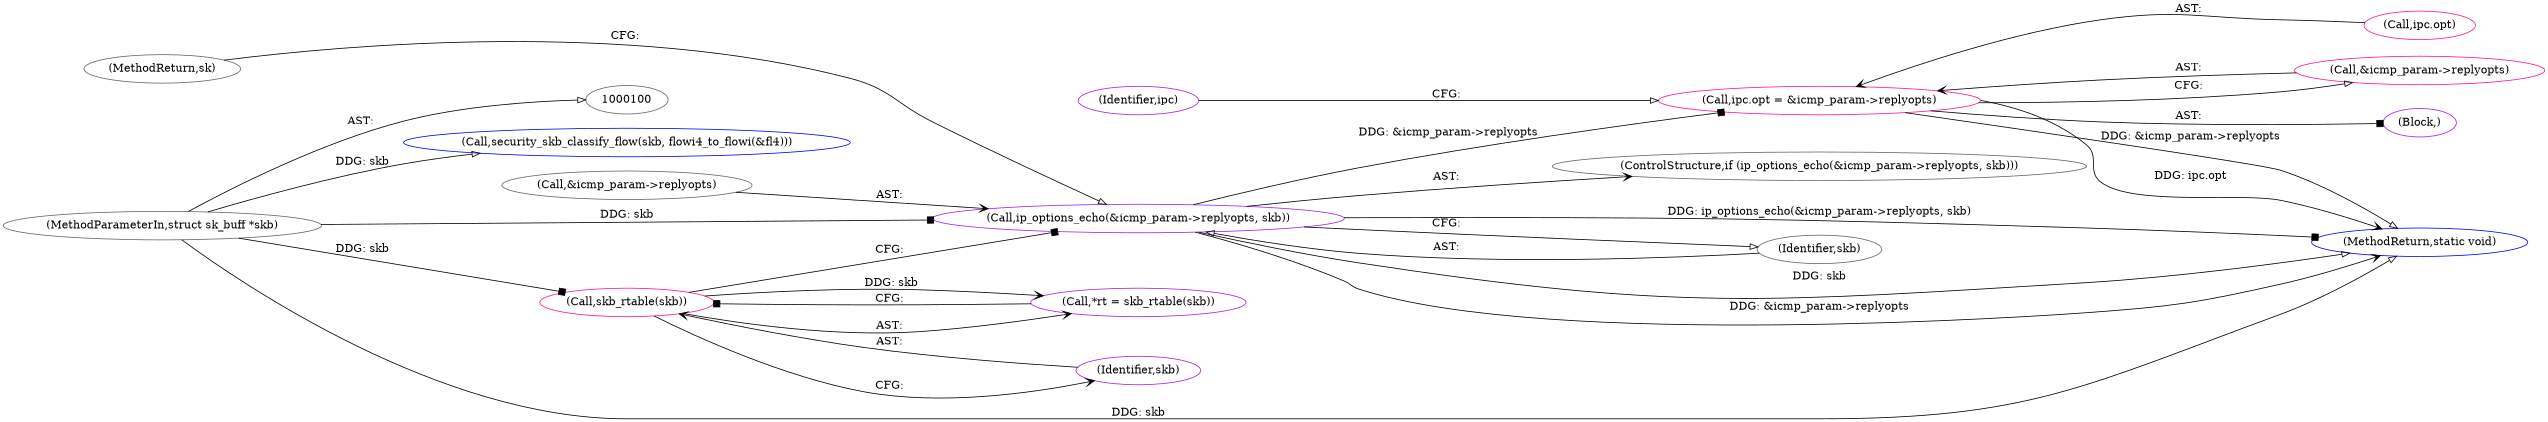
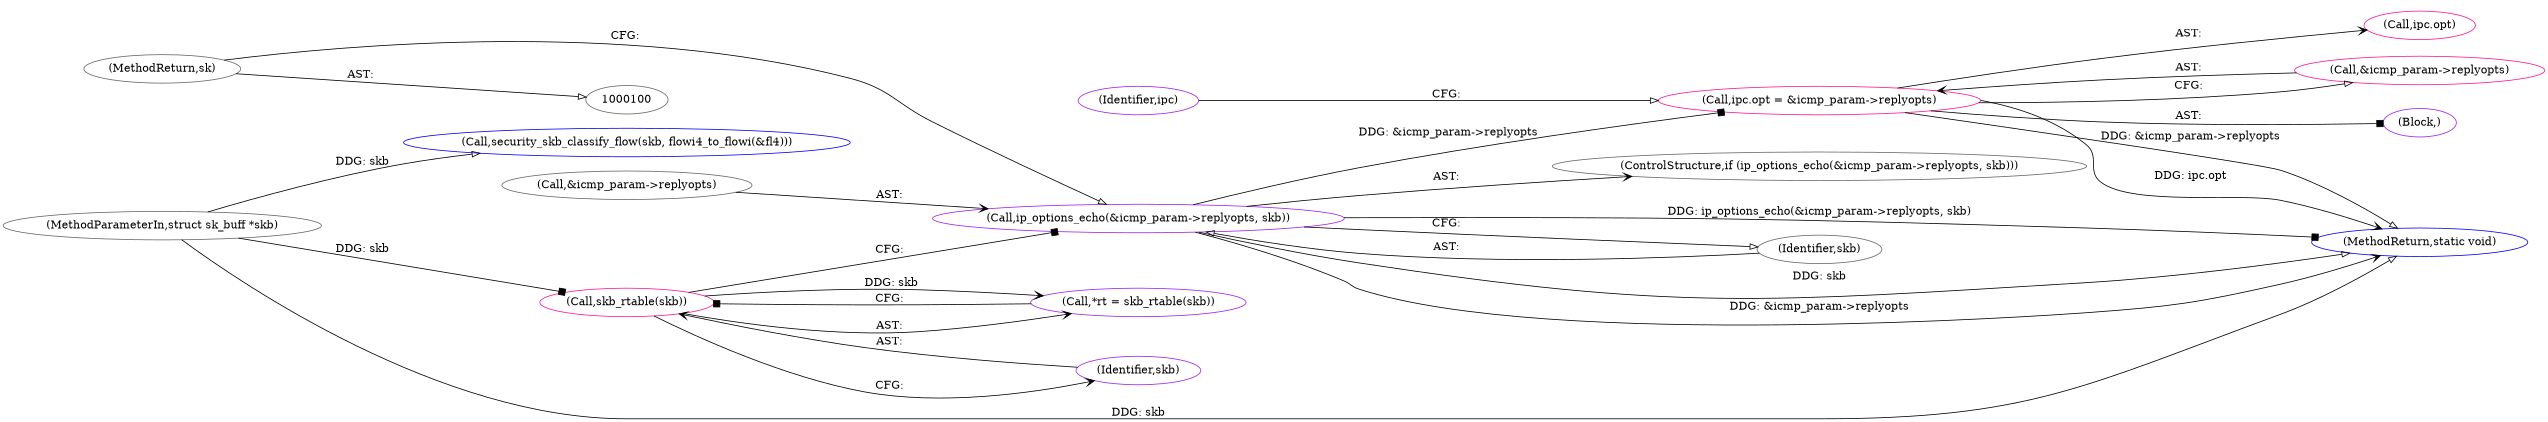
edge "(Call,ipc.opt)" -> "(Call,ipc.opt = &icmp_param->replyopts)": reversed
edge "(MethodParameterIn,struct sk_buff *skb)" -> "1000100": now "(MethodReturn,sk)" -> "1000100"
edge "(MethodParameterIn,struct sk_buff *skb)" -> "(Call,ip_options_echo(&icmp_param->replyopts, skb))": removed, label "DDG: skb"
